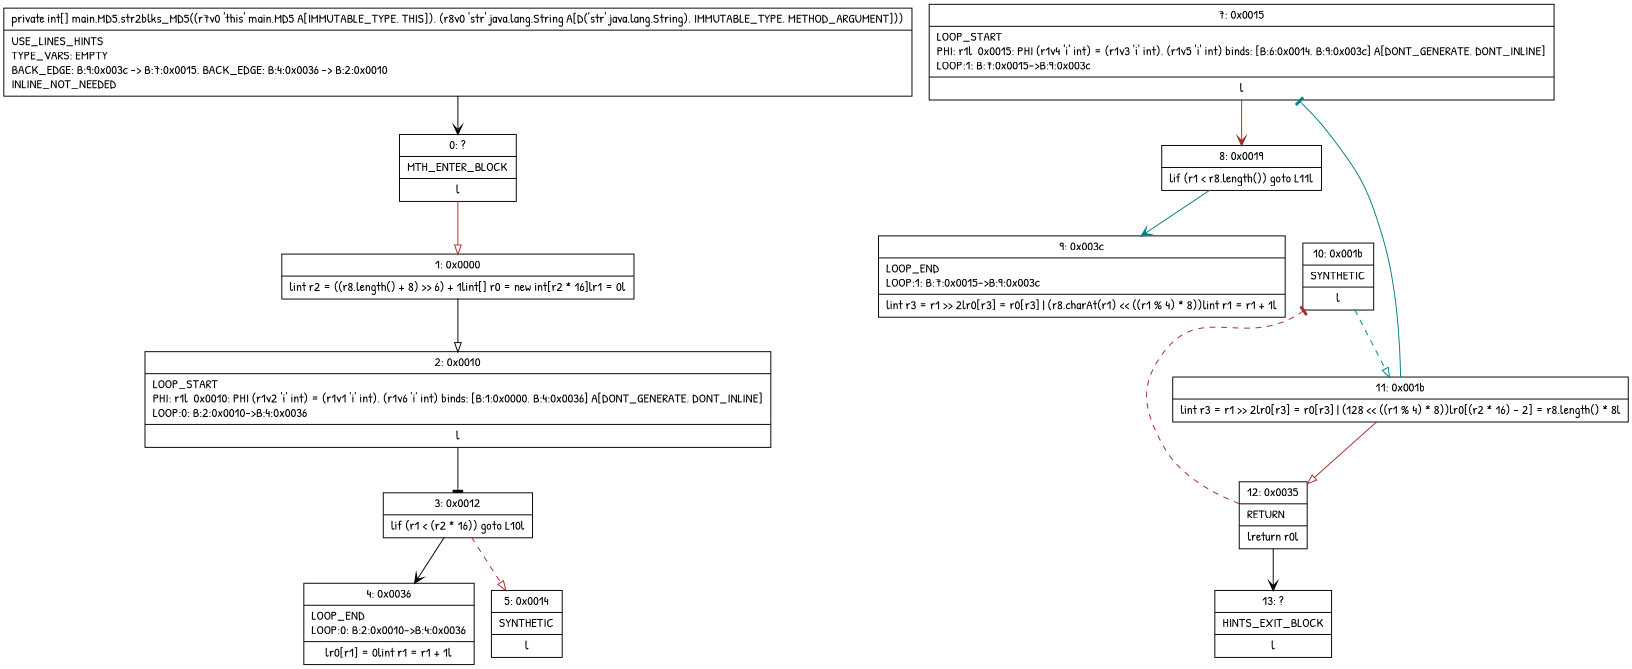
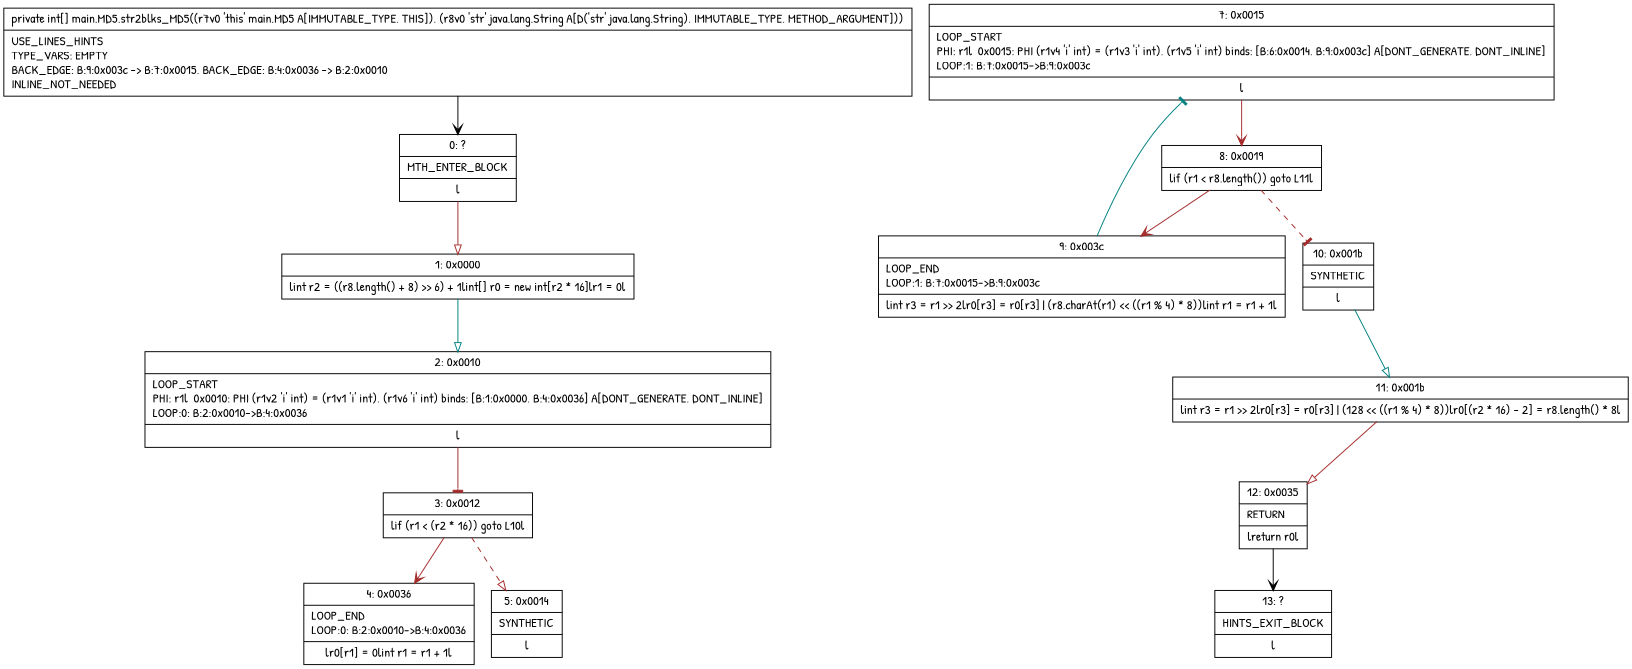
edge "8: 0x0019" -> "9: 0x003c": color teal -> brown
edge "11: 0x001b" -> "7: 0x0015": now "9: 0x003c" -> "7: 0x0015"
edge "1: 0x0000" -> "2: 0x0010": color black -> teal
edge "10: 0x001b" -> "11: 0x001b": style dashed -> solid
edge "12: 0x0035" -> "10: 0x001b": now "8: 0x0019" -> "10: 0x001b"
edge "2: 0x0010" -> "3: 0x0012": color black -> brown
edge "3: 0x0012" -> "4: 0x0036": color black -> brown
